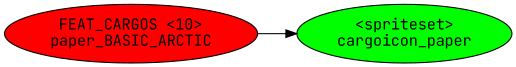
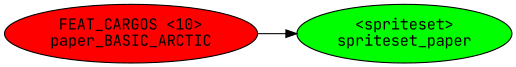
node "<spriteset> cargoicon_paper": label "<spriteset> cargoicon_paper" -> "<spriteset> spriteset_paper"
